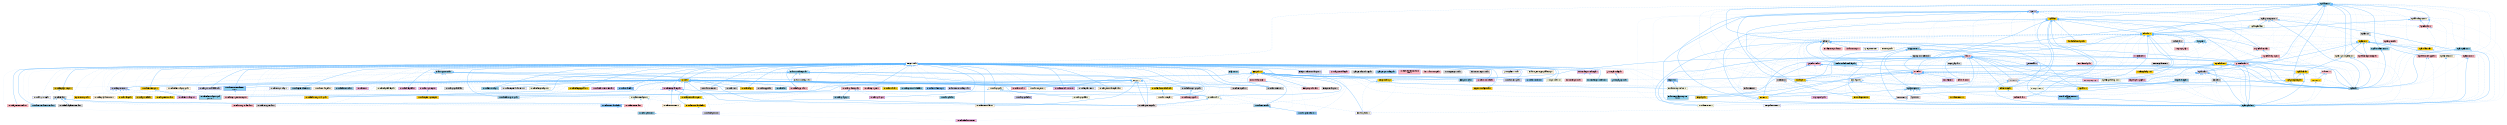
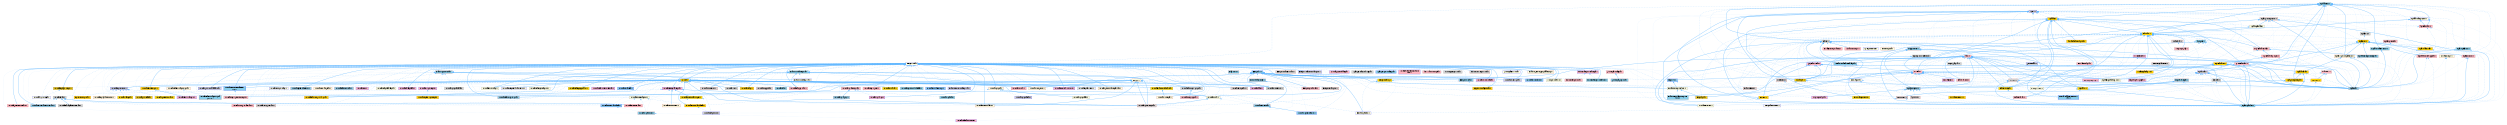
edge "SlateVectorGraphicsCache.h" -> "SlateVector2.h": now "SlateVectorGraphicsCache.h" -> "DrawElementTypes.h"
edge "SlateDrawBuffer.h" -> "SlateBox2.h": now "SlateBrush.h" -> "SlateBox2.h"
node "SlateVectorGraphicsCache.h": fillcolor lightpink -> skyblue
node "SlateBorderBrush.h": label "SlateBorderBrush.h" -> "TunnelBoundary.h"
edge "SDesignSurface.h" -> "Geometry.h": style dashed -> bold
node "EdGraphPin.h": fillcolor gold -> skyblue
node "EdGraphNode_Comment.h": added
edge "SNodePanel.h" -> "ArrangedWidget.h": added
node "CompilerResultsLog.h": fillcolor lightpink -> skyblue
node "K2Node_EnumLiteral.h": fillcolor skyblue -> lightyellow
node "K2Tunnel_InputTouch.h": label "K2Tunnel_InputTouch.h" -> "K2Node_InputTouch.h"
node "K2Node_Select.h": added
edge "SSpinBox.h" -> "SlateApplication.h": now "SInvalidationPanel.h" -> "SlateApplication.h"
edge "SGraphPanel.h" -> "FontMeasure.h": now "SGraphPanel.h" -> "ConnectionDrawingPolicy.h"
edge "SlateSharedPCH.h" -> "SListViewSelectorDropdown Menu.h": now "SlateSharedPCH.h" -> "STableRow.h"
